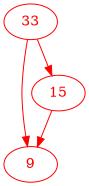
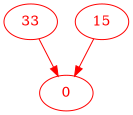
edge "33" -> "15": removed
node "9": label "9" -> "0"
